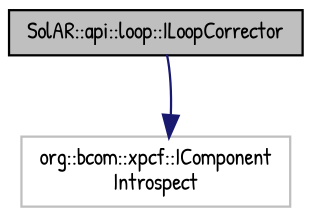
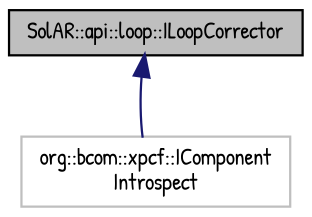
edge "SolAR::api::loop::ILoopCorrector" -> "org::bcom::xpcf::IComponent Introspect": reversed
